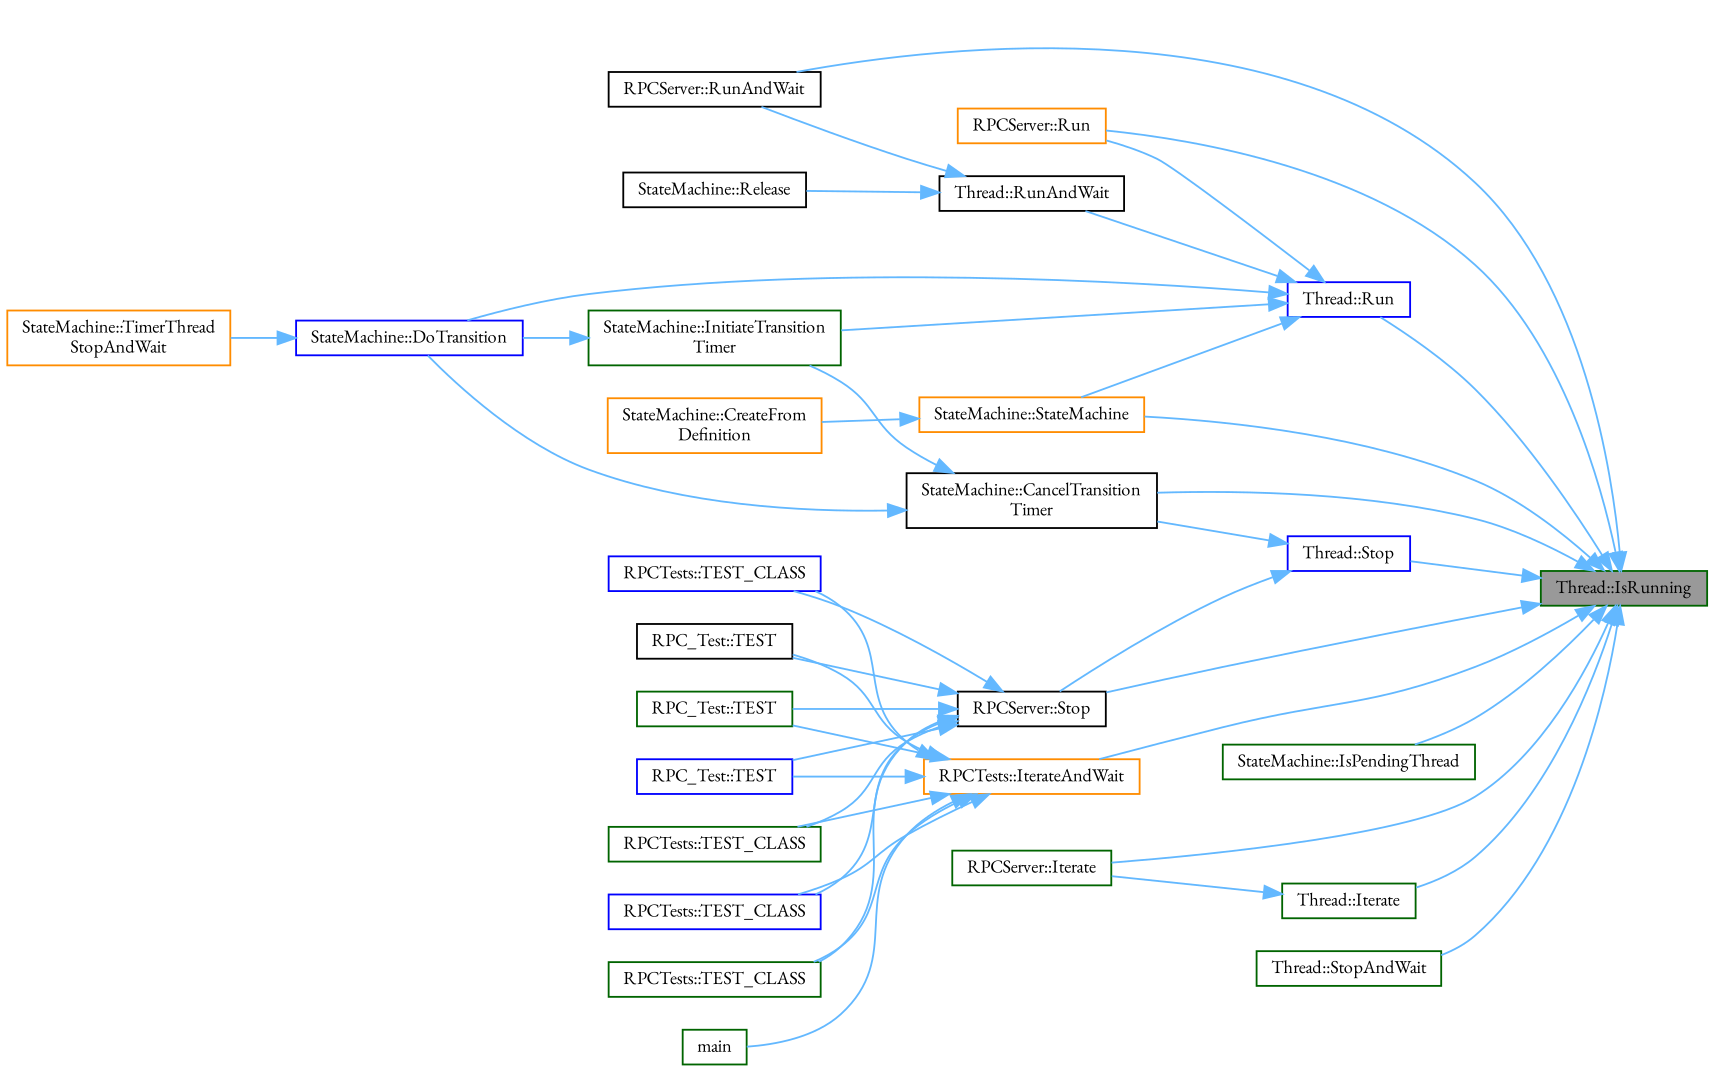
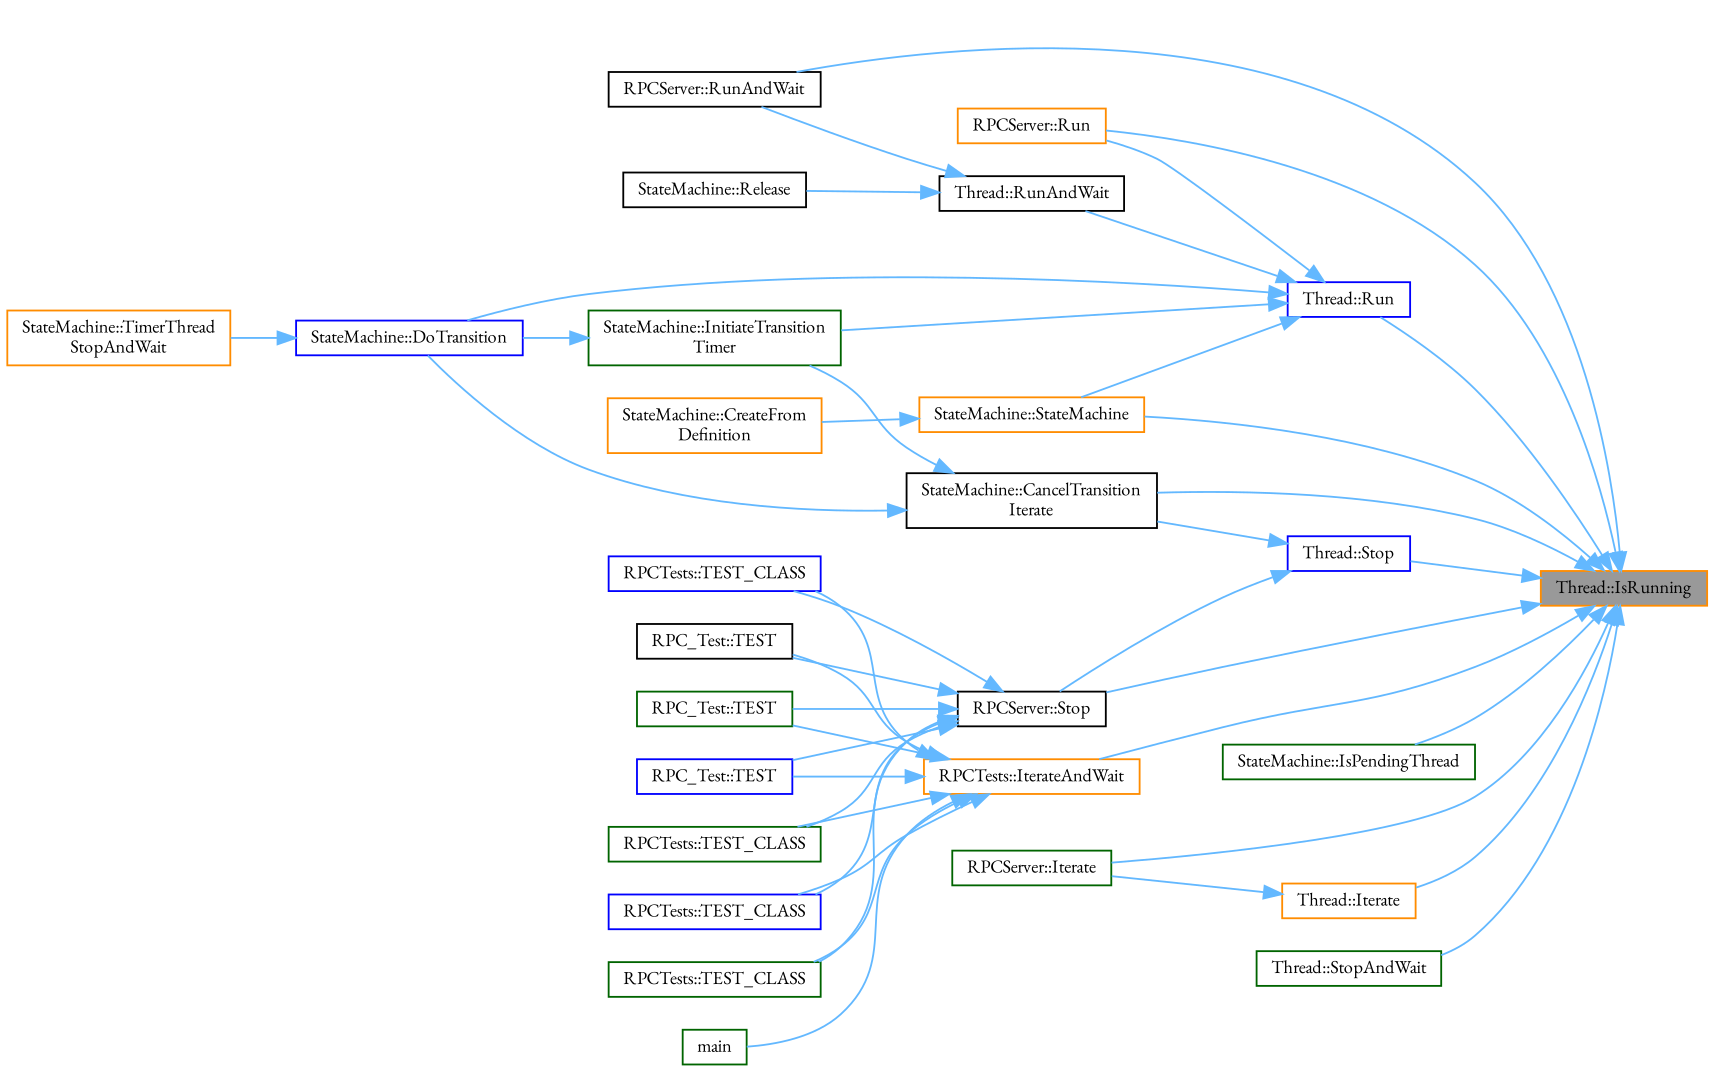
node "StateMachine::CancelTransition Timer": label "StateMachine::CancelTransition Timer" -> "StateMachine::CancelTransition Iterate"
node "Thread::IsRunning": color darkgreen -> darkorange
node "Thread::Iterate": color darkgreen -> darkorange
